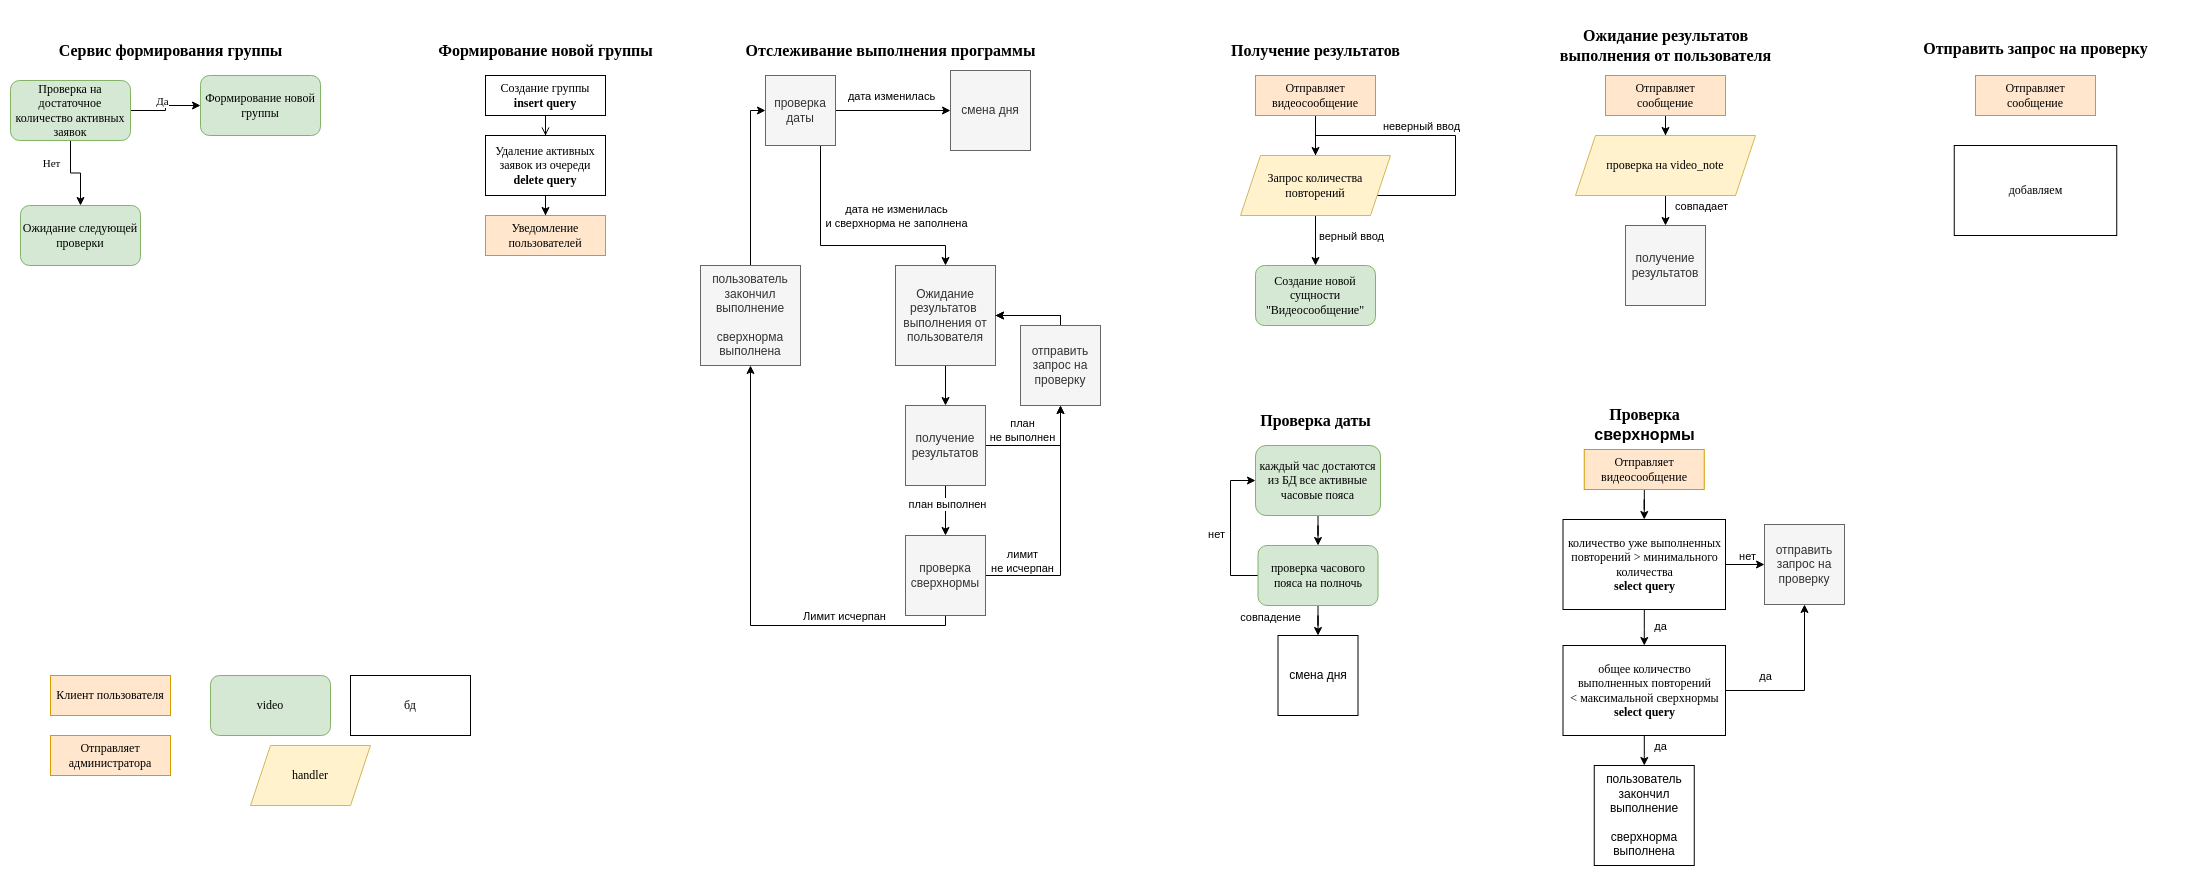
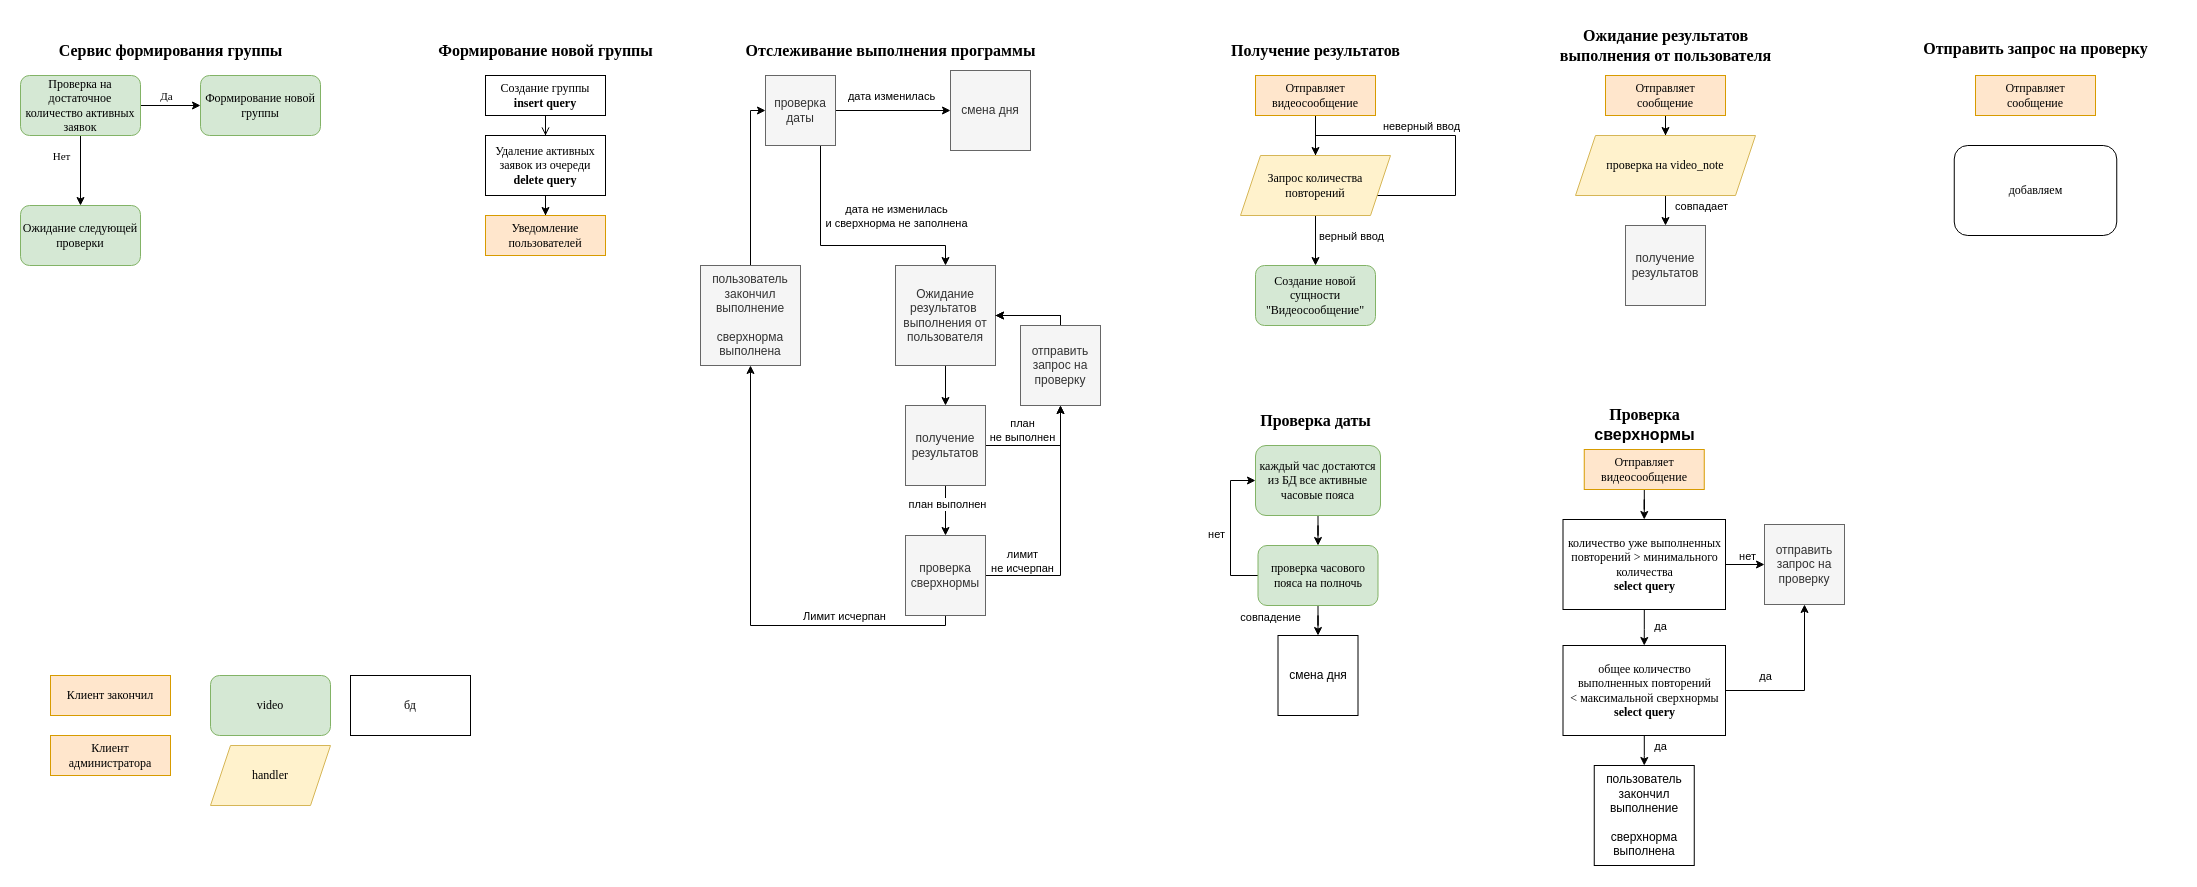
node "Проверка на достаточное количество активных заявок": moved (71, 111) -> (81, 106)
node "добавляем": shape rectangle -> rounded rectangle
node "Клиент пользователя": label "Клиент пользователя" -> "Клиент закончил"
node "Отправляет администратора": label "Отправляет администратора" -> "Клиент администратора"
node "handler": moved (311, 776) -> (271, 776)
